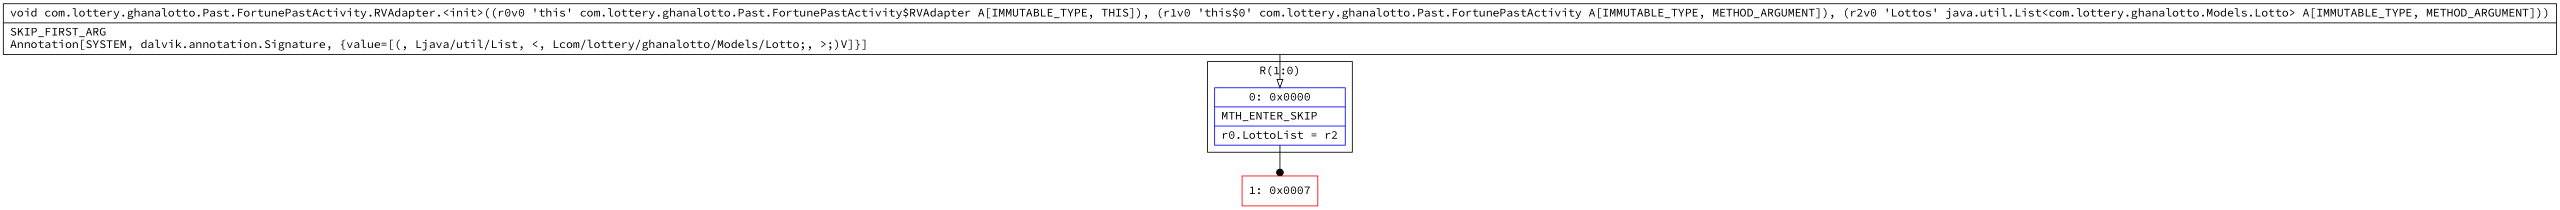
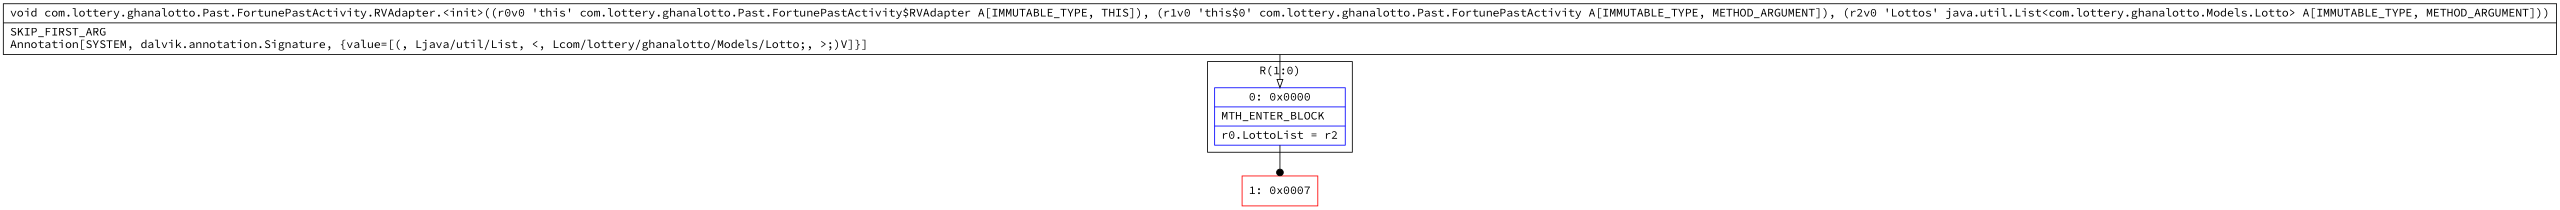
node "0: 0x0000": text "MTH_ENTER_SKIP" -> "MTH_ENTER_BLOCK"
